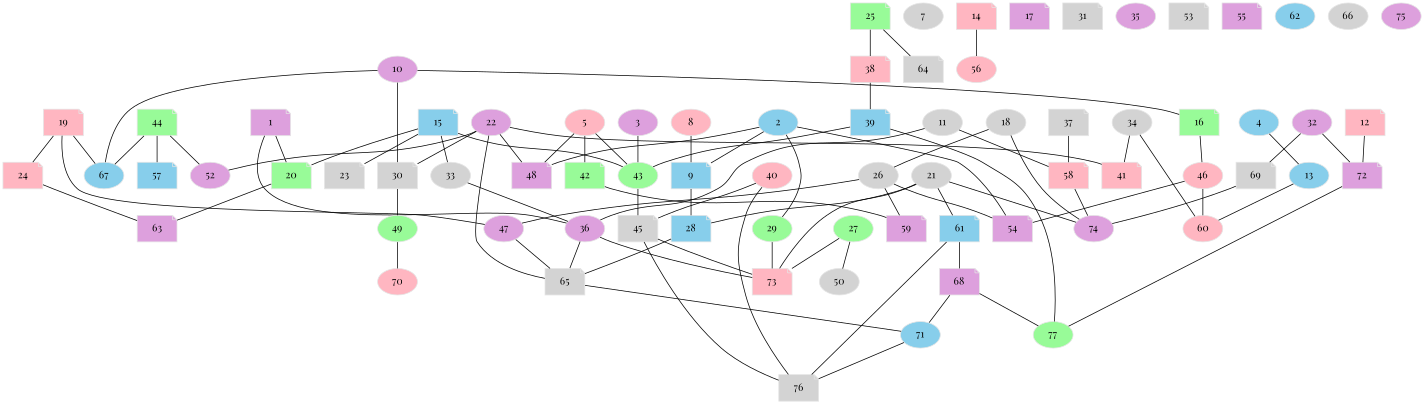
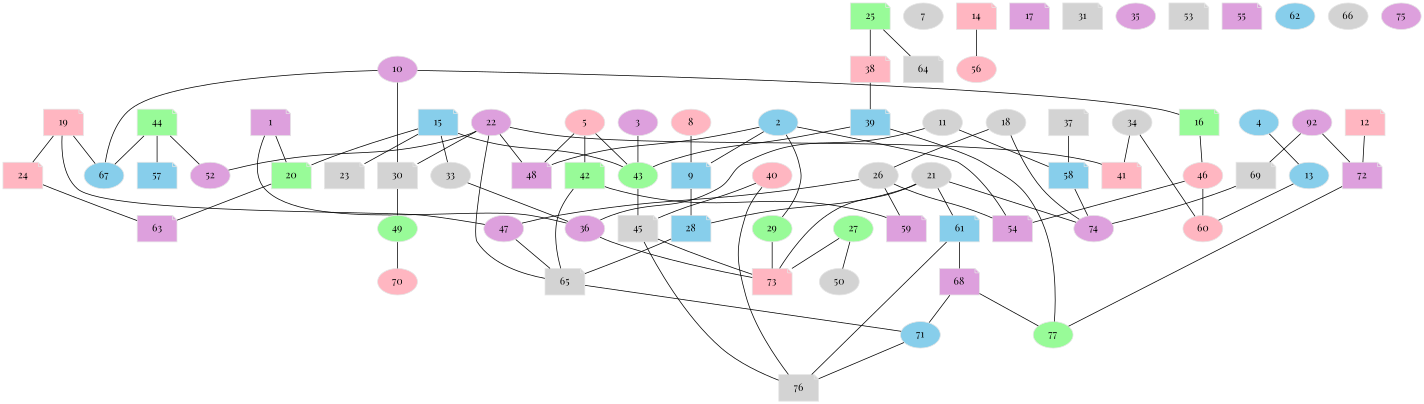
node "32": label "32" -> "92"
node "58": fillcolor lightpink -> skyblue
edge "36" -- "65": now "42" -- "65"
